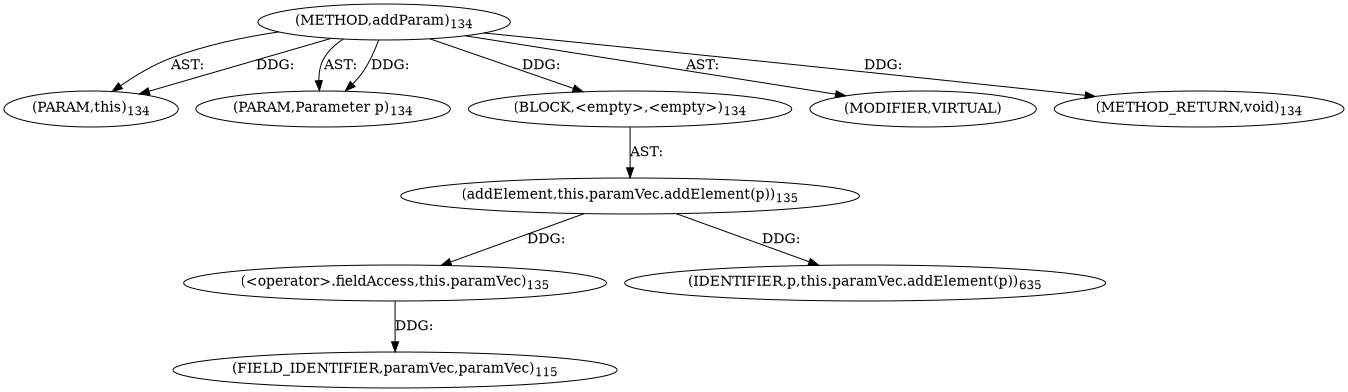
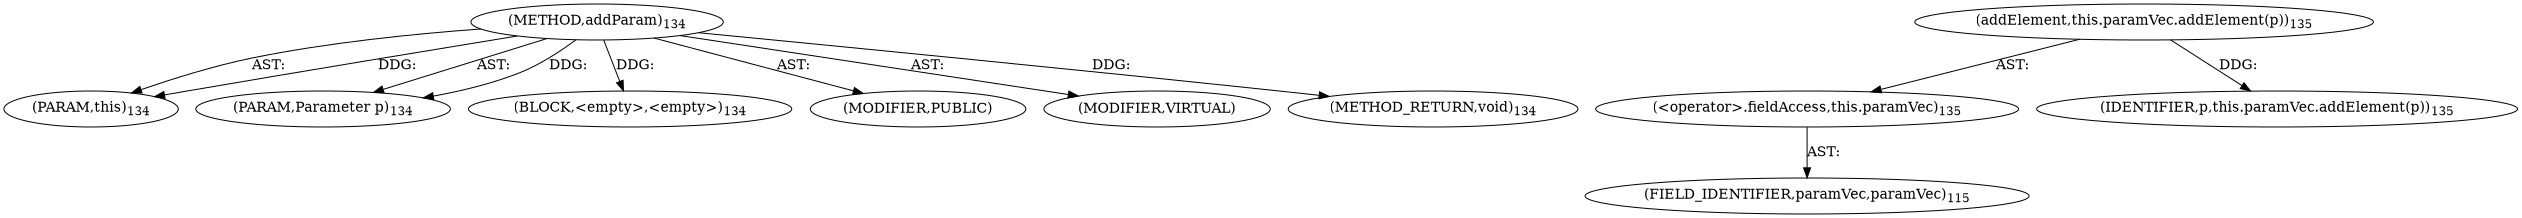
node "(MODIFIER,PUBLIC)": added
edge "(BLOCK,<empty>,<empty>)" -> "(addElement,this.paramVec.addElement(p))": removed, label "AST:"
edge "(addElement,this.paramVec.addElement(p))" -> "(<operator>.fieldAccess,this.paramVec)": label "DDG: " -> "AST: "
node "(IDENTIFIER,p,this.paramVec.addElement(p))": text "635" -> "135"
edge "(<operator>.fieldAccess,this.paramVec)" -> "(FIELD_IDENTIFIER,paramVec,paramVec)": label "DDG: " -> "AST: "
